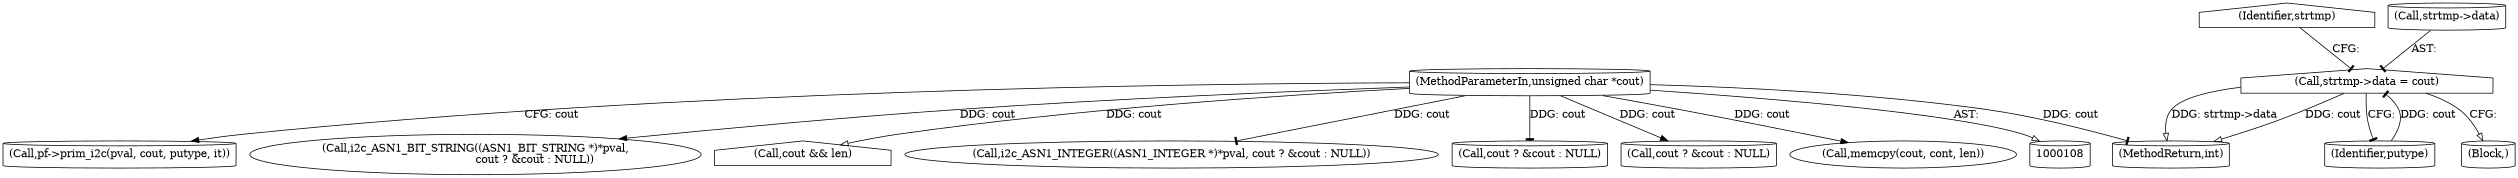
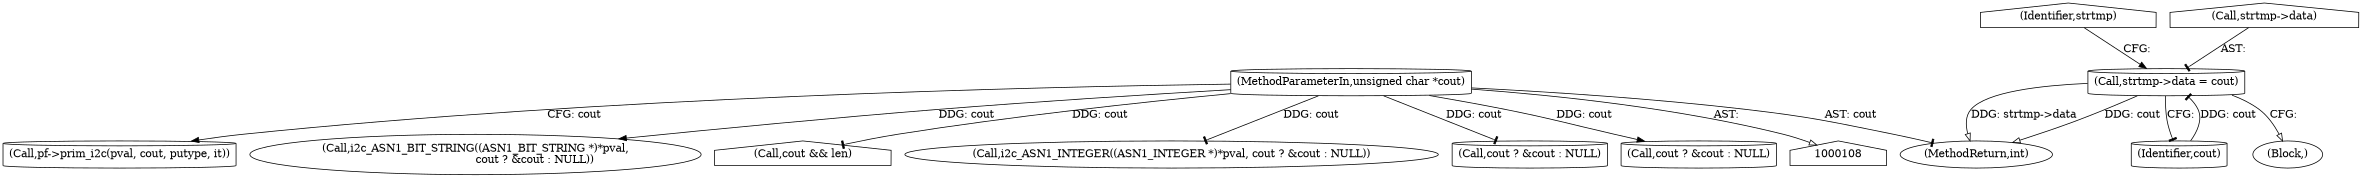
node "(Call,strtmp->data)": shape cylinder -> house
edge "(Identifier,strtmp)" -> "(Call,strtmp->data = cout)": arrowhead tee -> normal
node "(Call,strtmp->data = cout)": shape house -> cylinder
edge "(MethodParameterIn,unsigned char *cout)" -> "(Call,cout && len)": arrowhead onormal -> tee
edge "(MethodParameterIn,unsigned char *cout)" -> "(MethodReturn,int)": label "DDG: cout" -> "AST: cout"
node "(Call,memcpy(cout, cont, len))": removed
node "1000108": shape cylinder -> house
node "(MethodReturn,int)": shape cylinder -> ellipse
node "(Identifier,putype)": label "(Identifier,putype)" -> "(Identifier,cout)"
node "(Block,)": shape cylinder -> ellipse
